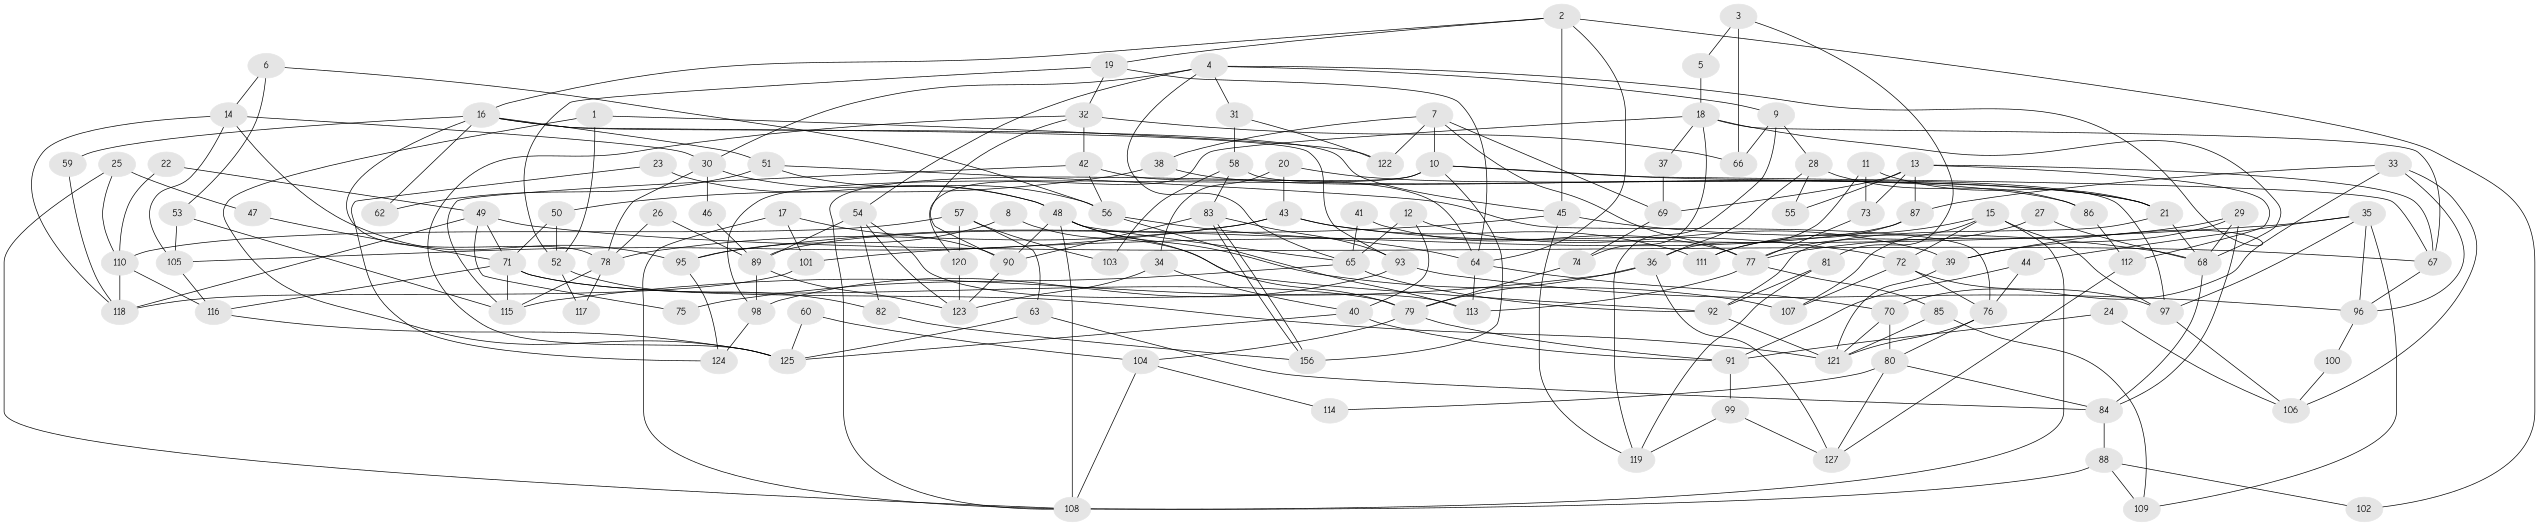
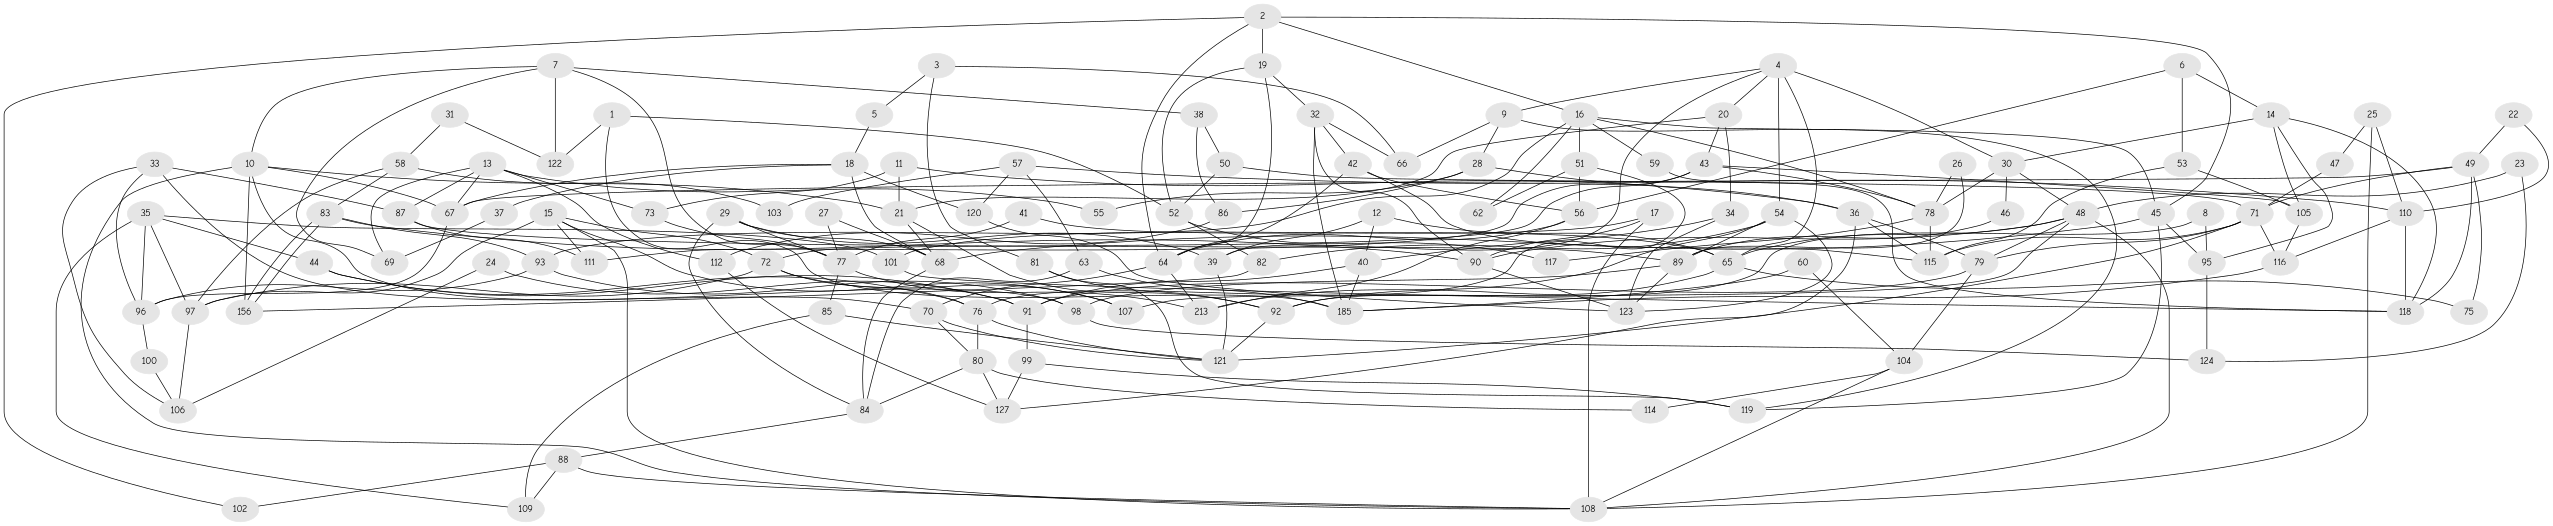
edge "4" -- "31": now "4" -- "20"
node "74": removed
node "113": label "113" -> "213"
node "125": label "125" -> "185"
